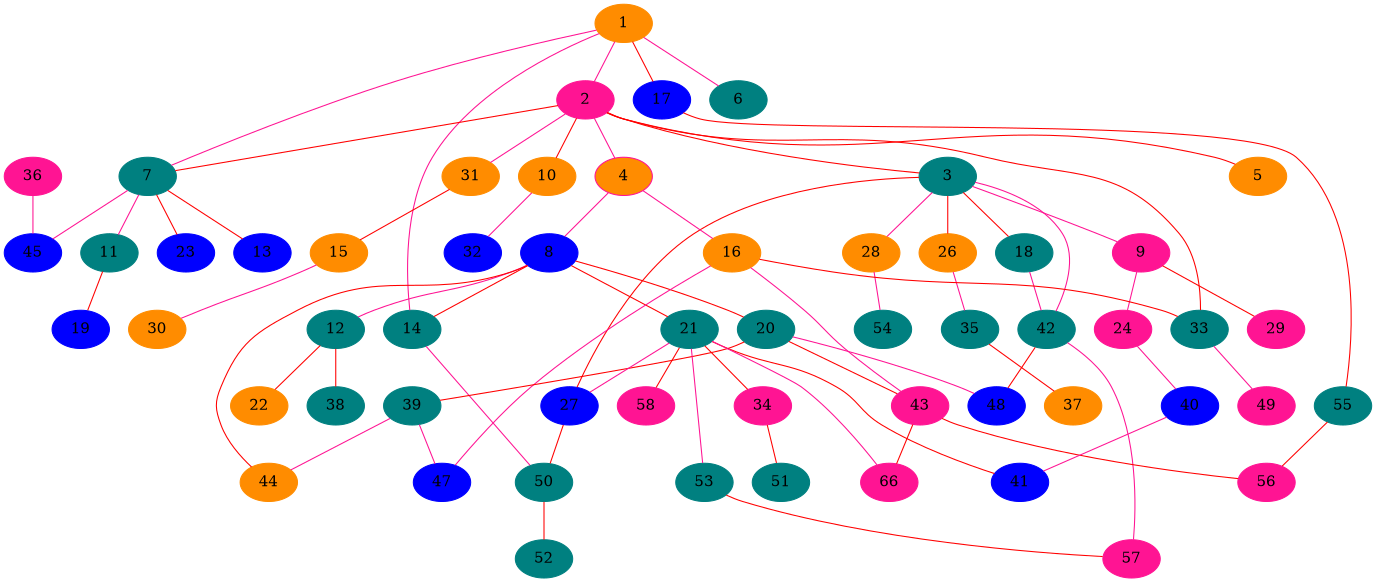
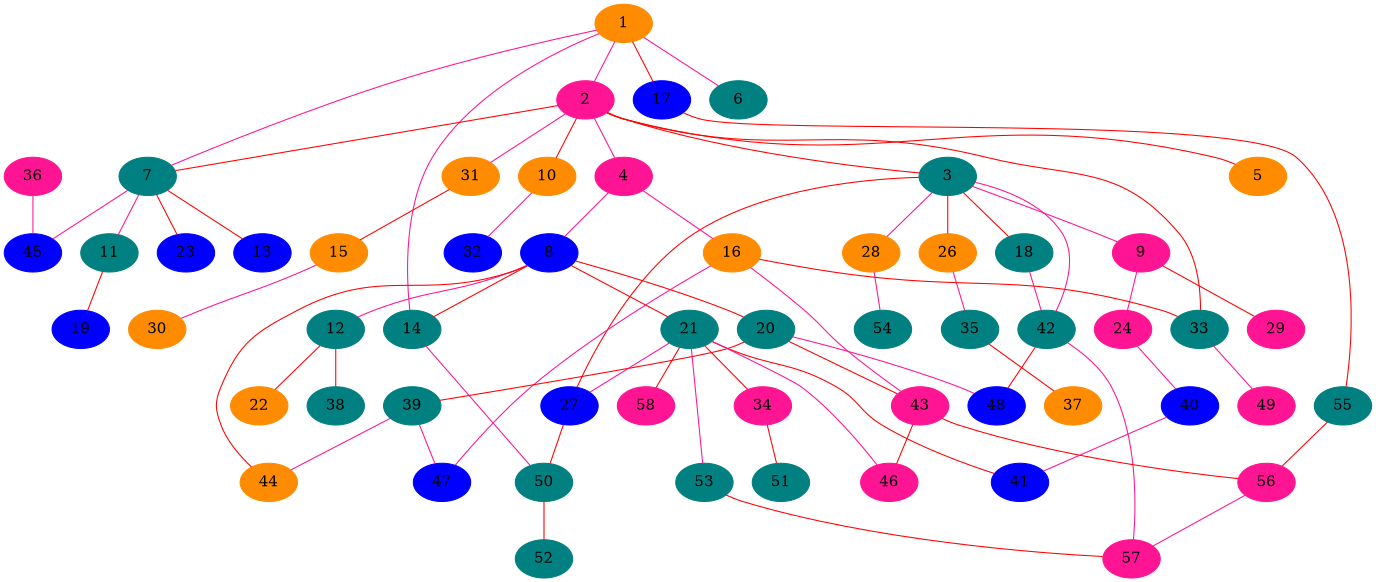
node "4": fillcolor darkorange -> deeppink
node "66": label "66" -> "46"
edge "56" -- "57": added
